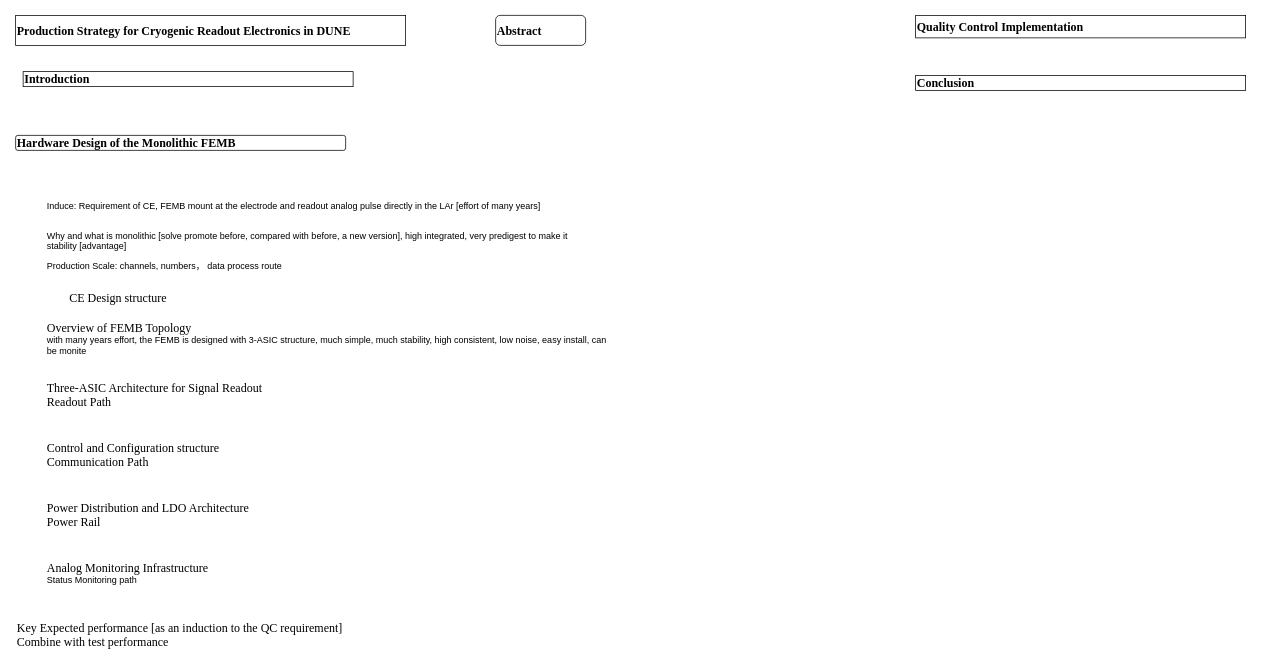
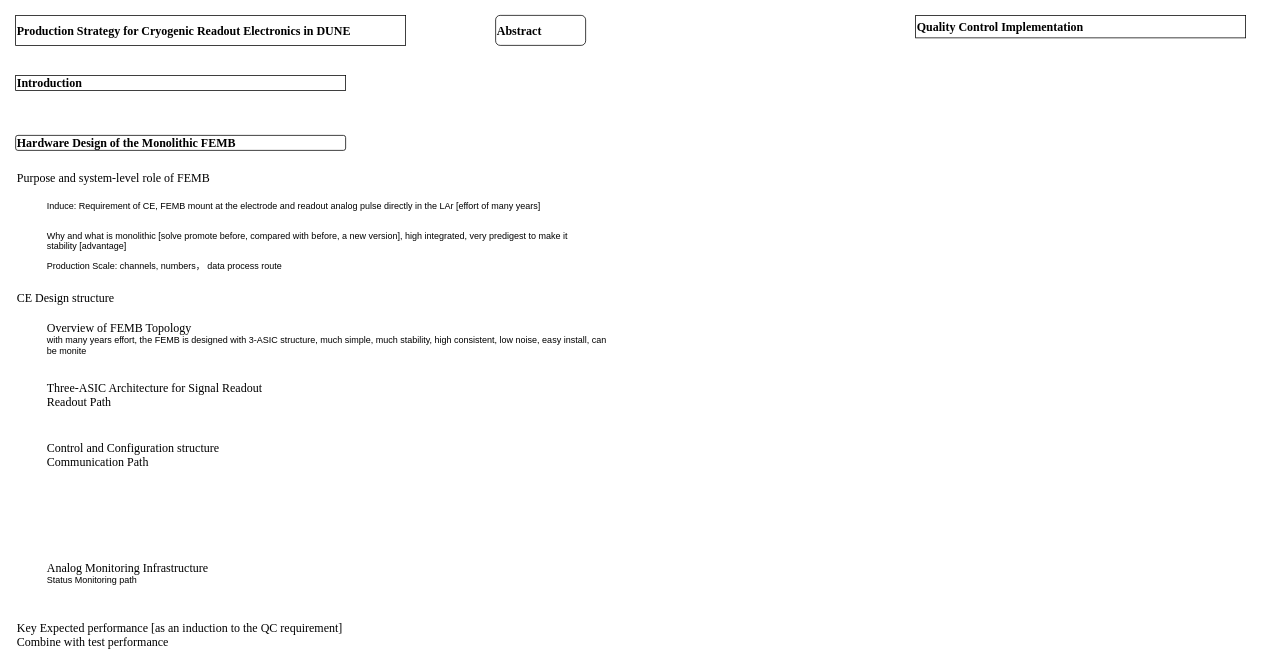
node "Introduction": moved (188, 79) -> (180, 83)
node "Conclusion": removed
node "Purpose and system-level role of FEMB": added
node "CE Design structure": moved (233, 297) -> (180, 297)
node "Power Distribution and LDO Architecture Power Rail": removed
